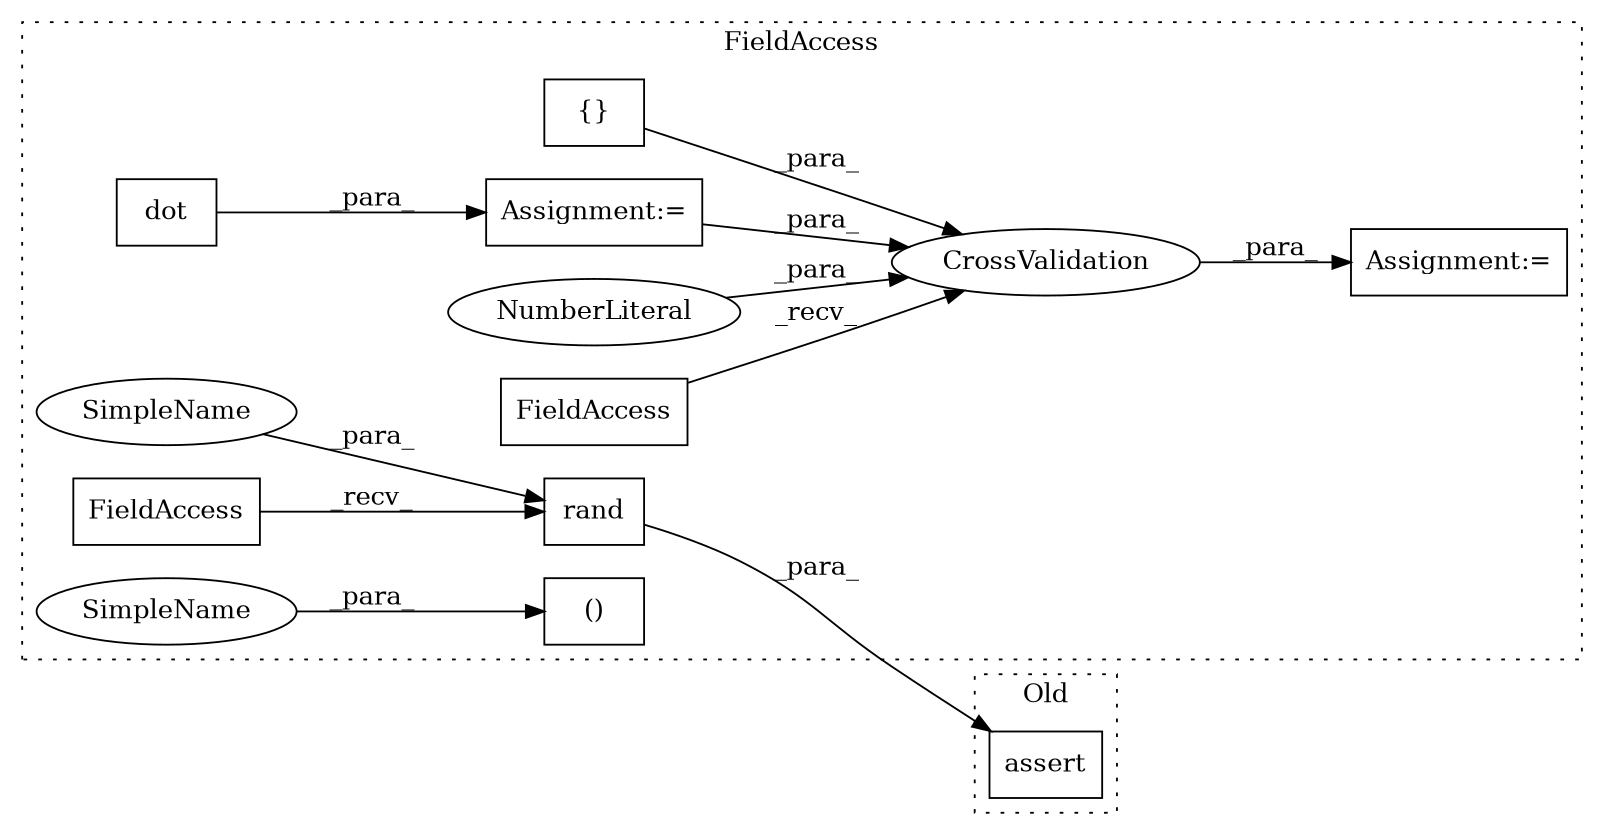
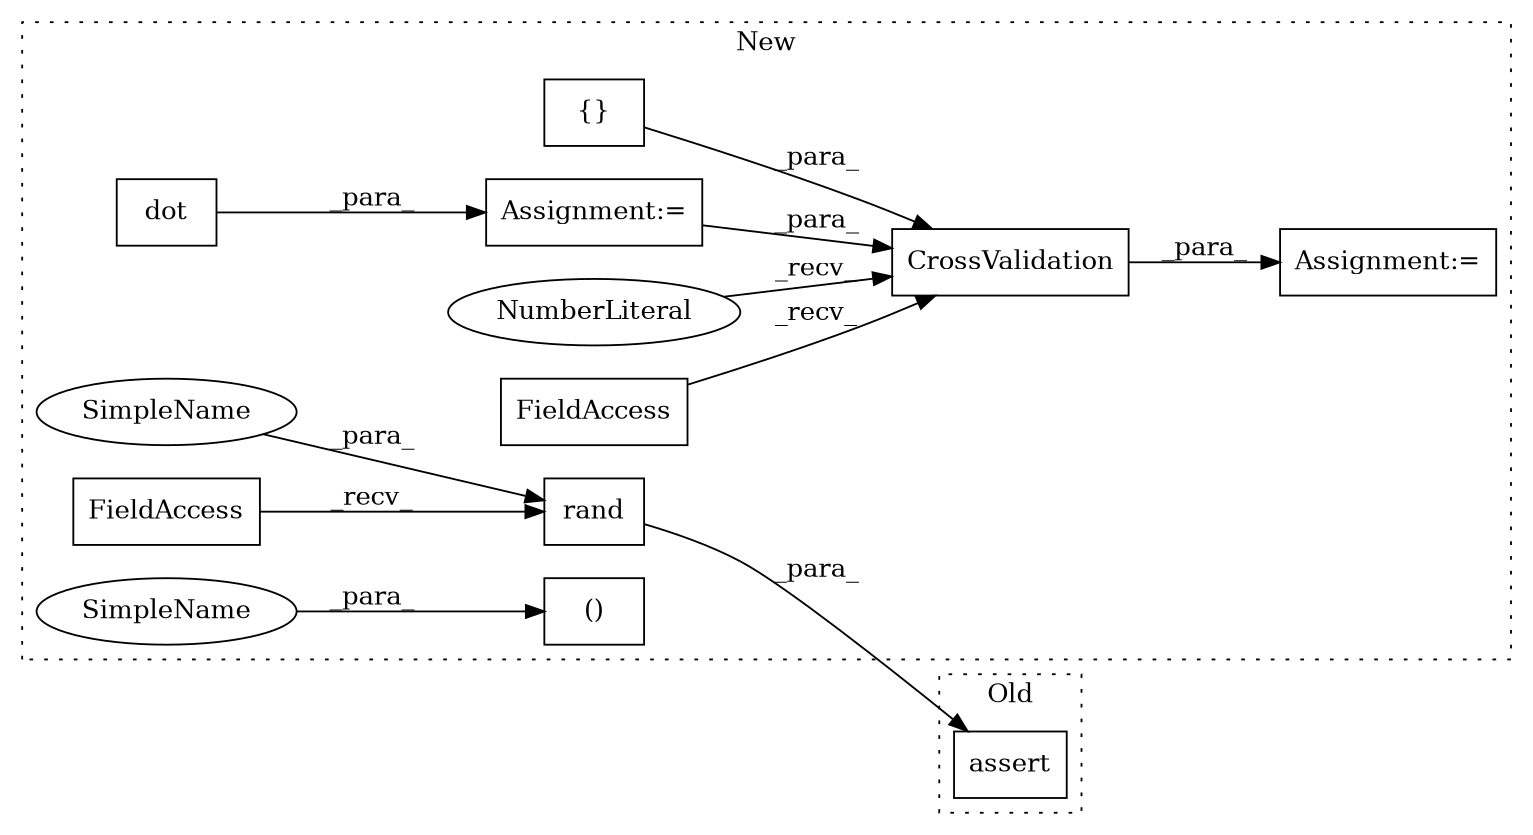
cluster "FieldAccess": label "FieldAccess" -> "New"
node "CrossValidation": shape ellipse -> box
edge "NumberLiteral" -> "CrossValidation": label "_para_" -> "_recv_"
